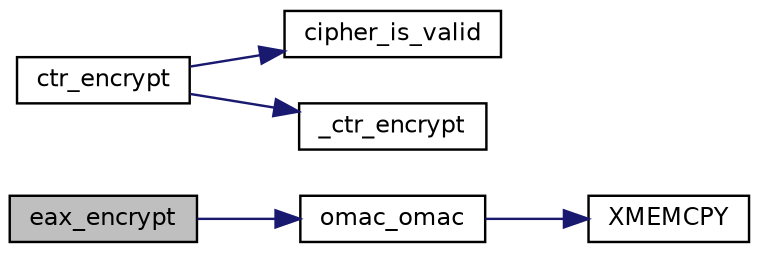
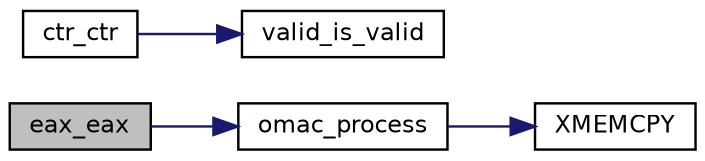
node "cipher_is_valid": label "cipher_is_valid" -> "valid_is_valid"
node "ctr_encrypt": label "ctr_encrypt" -> "ctr_ctr"
node "_ctr_encrypt": removed
node "eax_encrypt": label "eax_encrypt" -> "eax_eax"
node "omac_omac": label "omac_omac" -> "omac_process"
